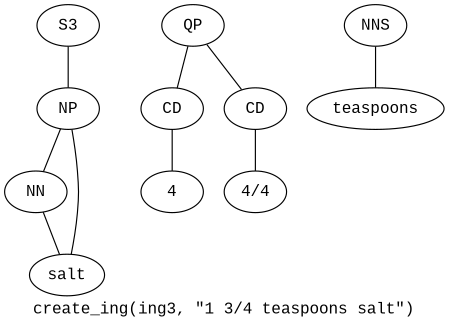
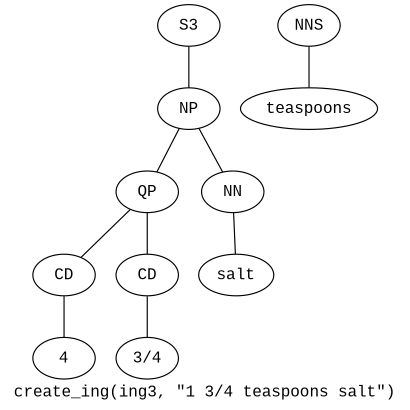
edge "NP" -- "salt": now "NP" -- "QP"
node "4/4": label "4/4" -> "3/4"
